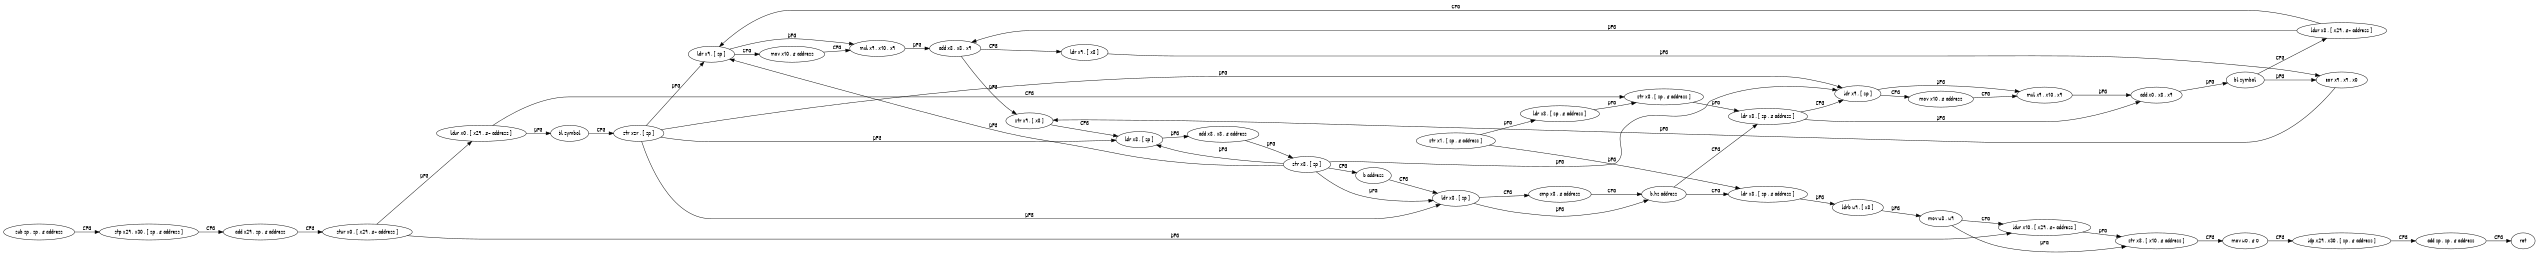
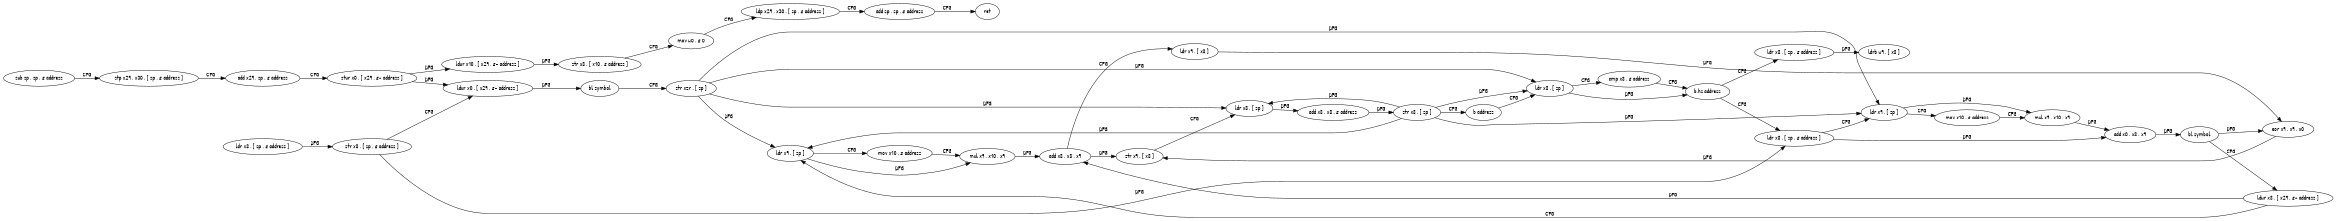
edge "ldur x0 , [ x29 , #- address ]" -> "str x8 , [ sp , # address ]": reversed
node "str x1 , [ sp , # address ]": removed
node "mov w8 , w9": removed
